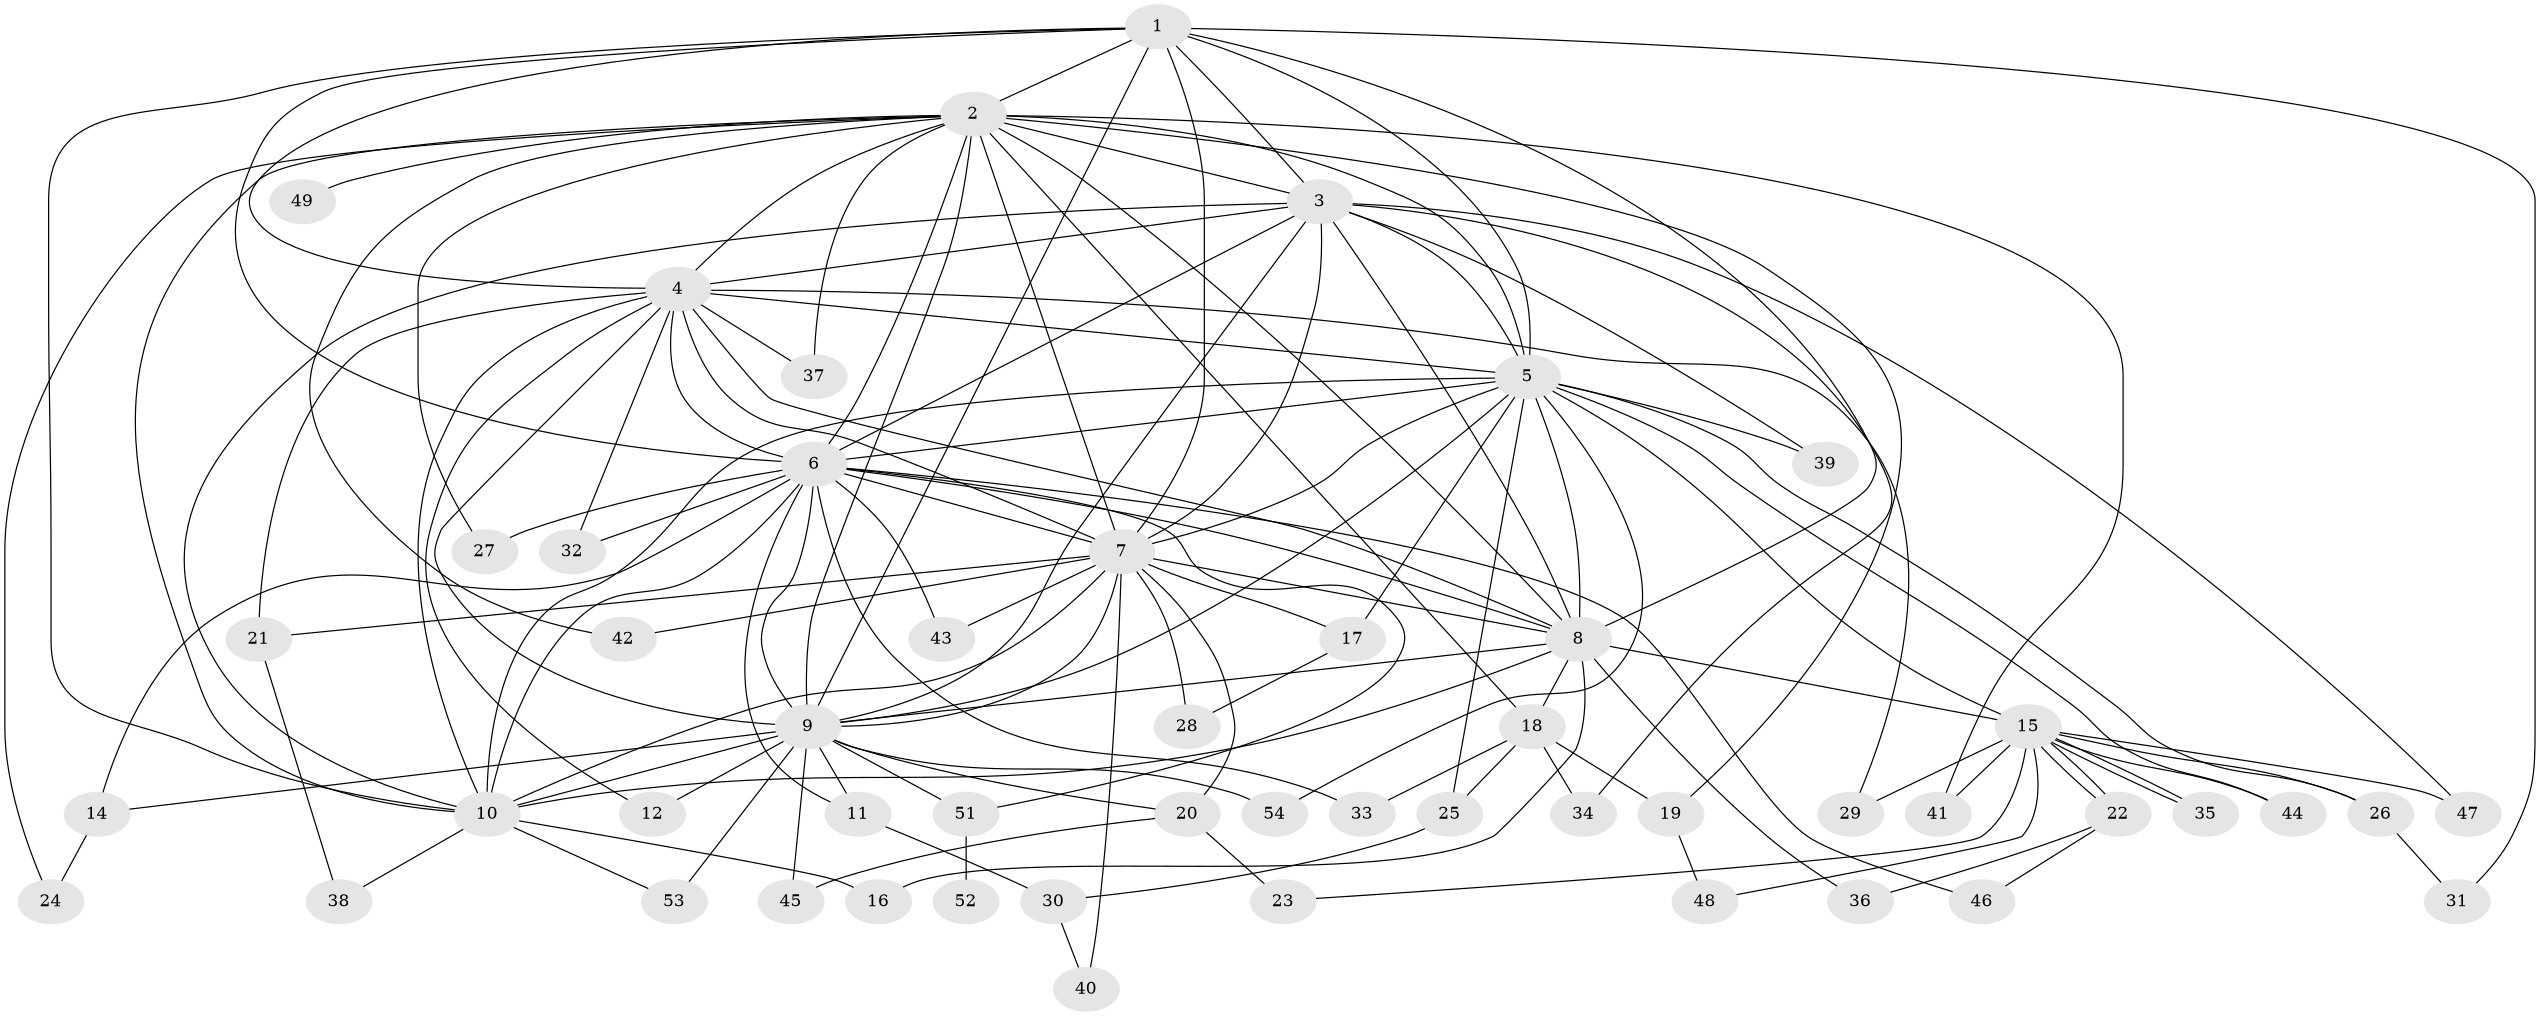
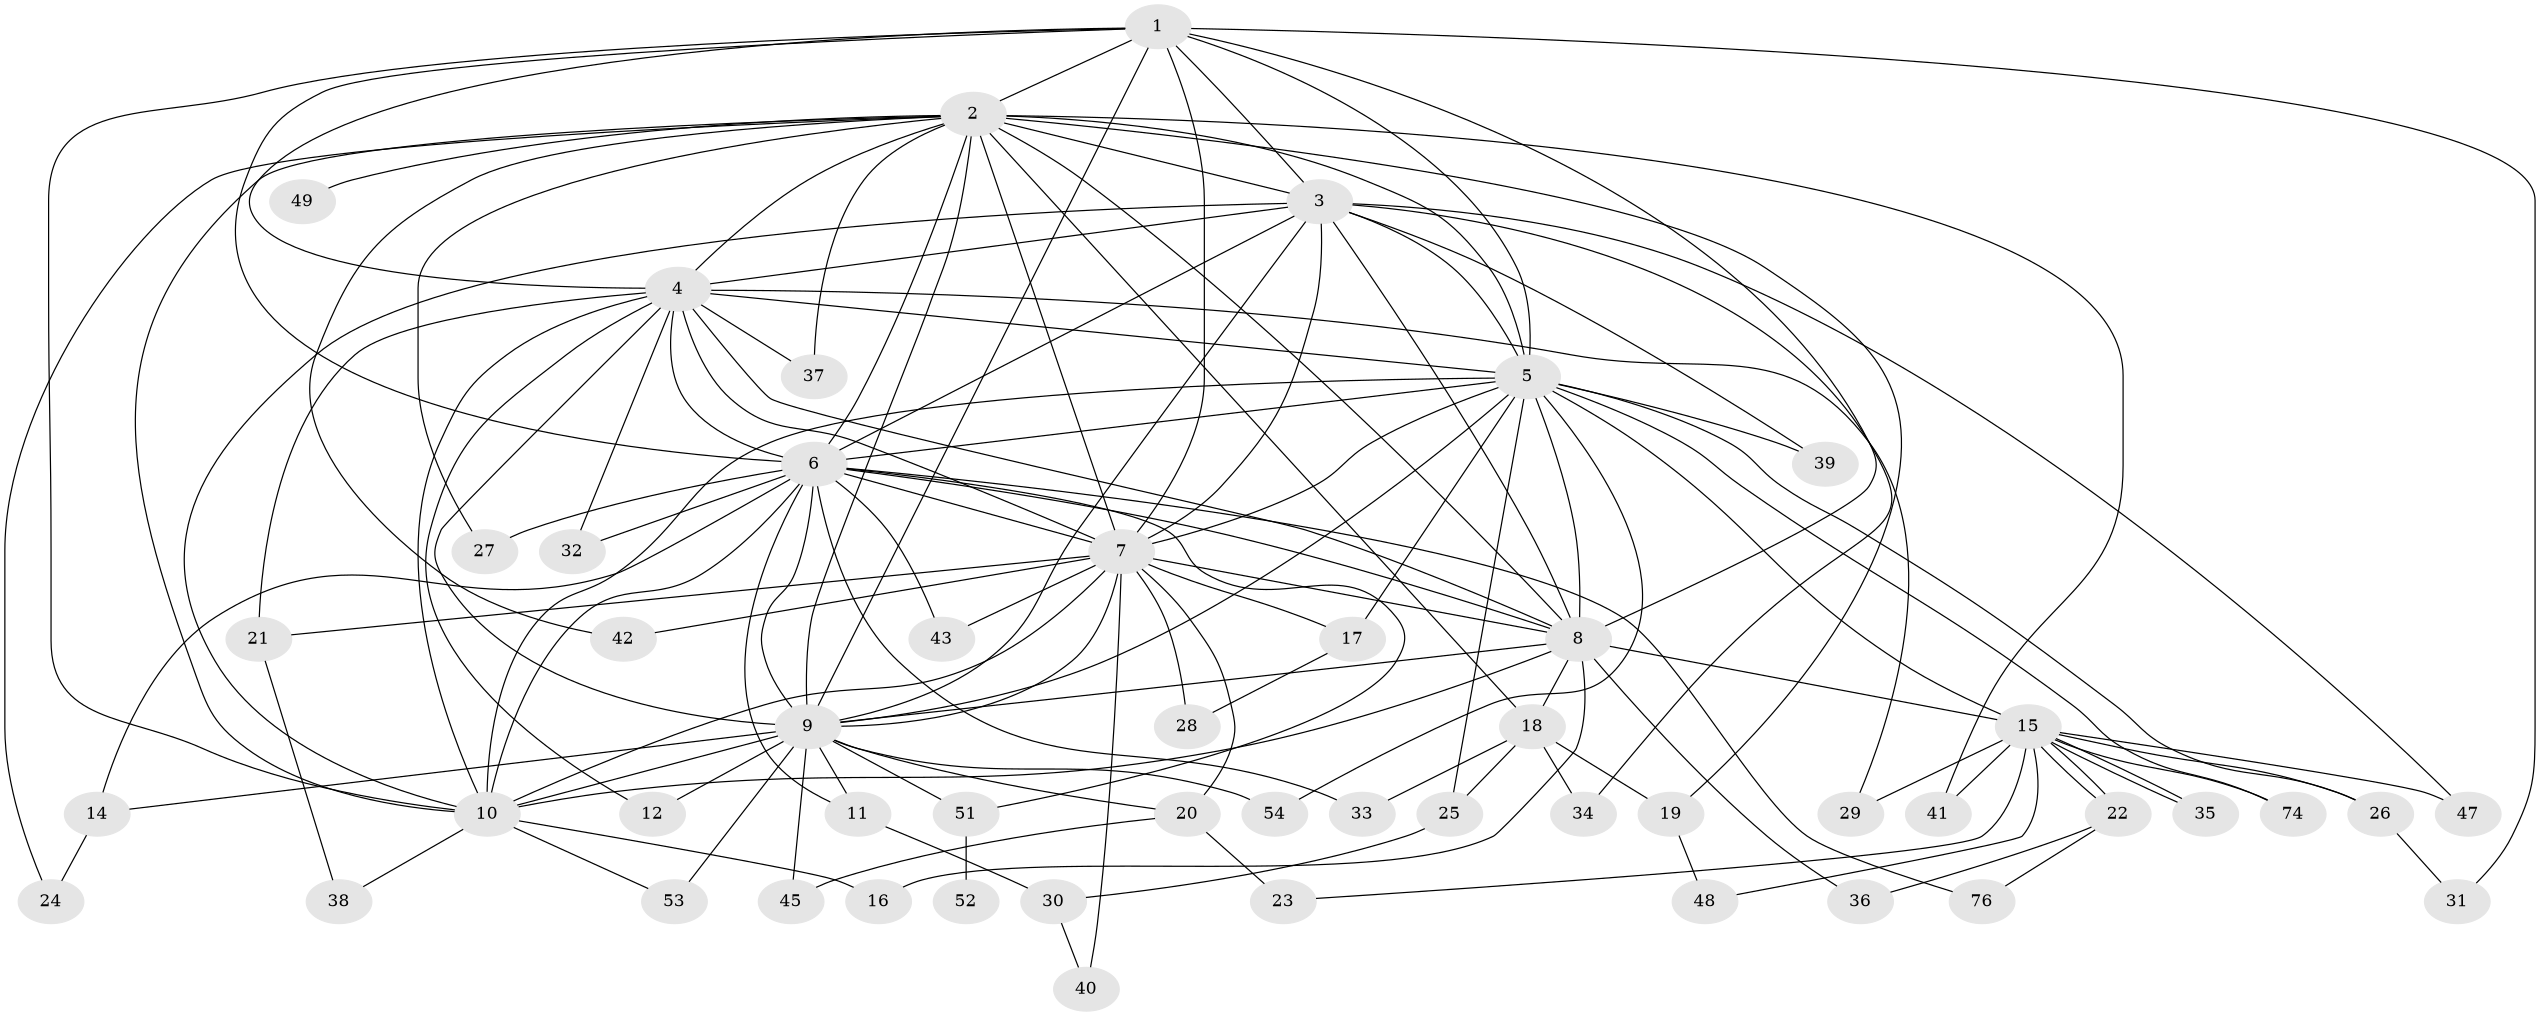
node "44": label "44" -> "74"
node "46": label "46" -> "76"
